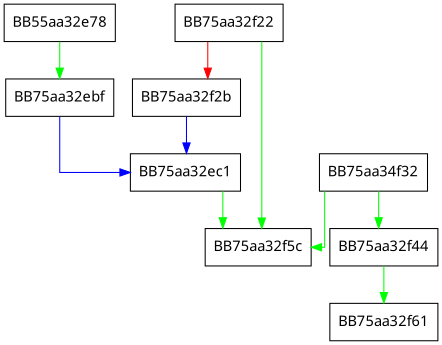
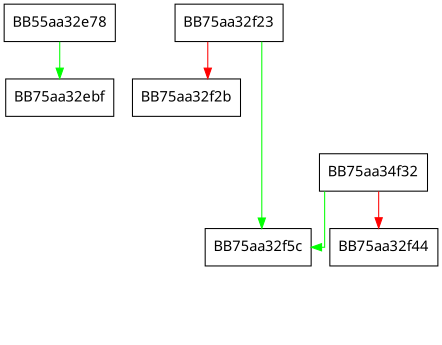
node "BB75aa32f22": label "BB75aa32f22" -> "BB75aa32f23"
node "BB75aa32ec1": removed
edge "BB75aa34f32" -> "BB75aa32f44": color green -> red
node "BB75aa32f61": removed
